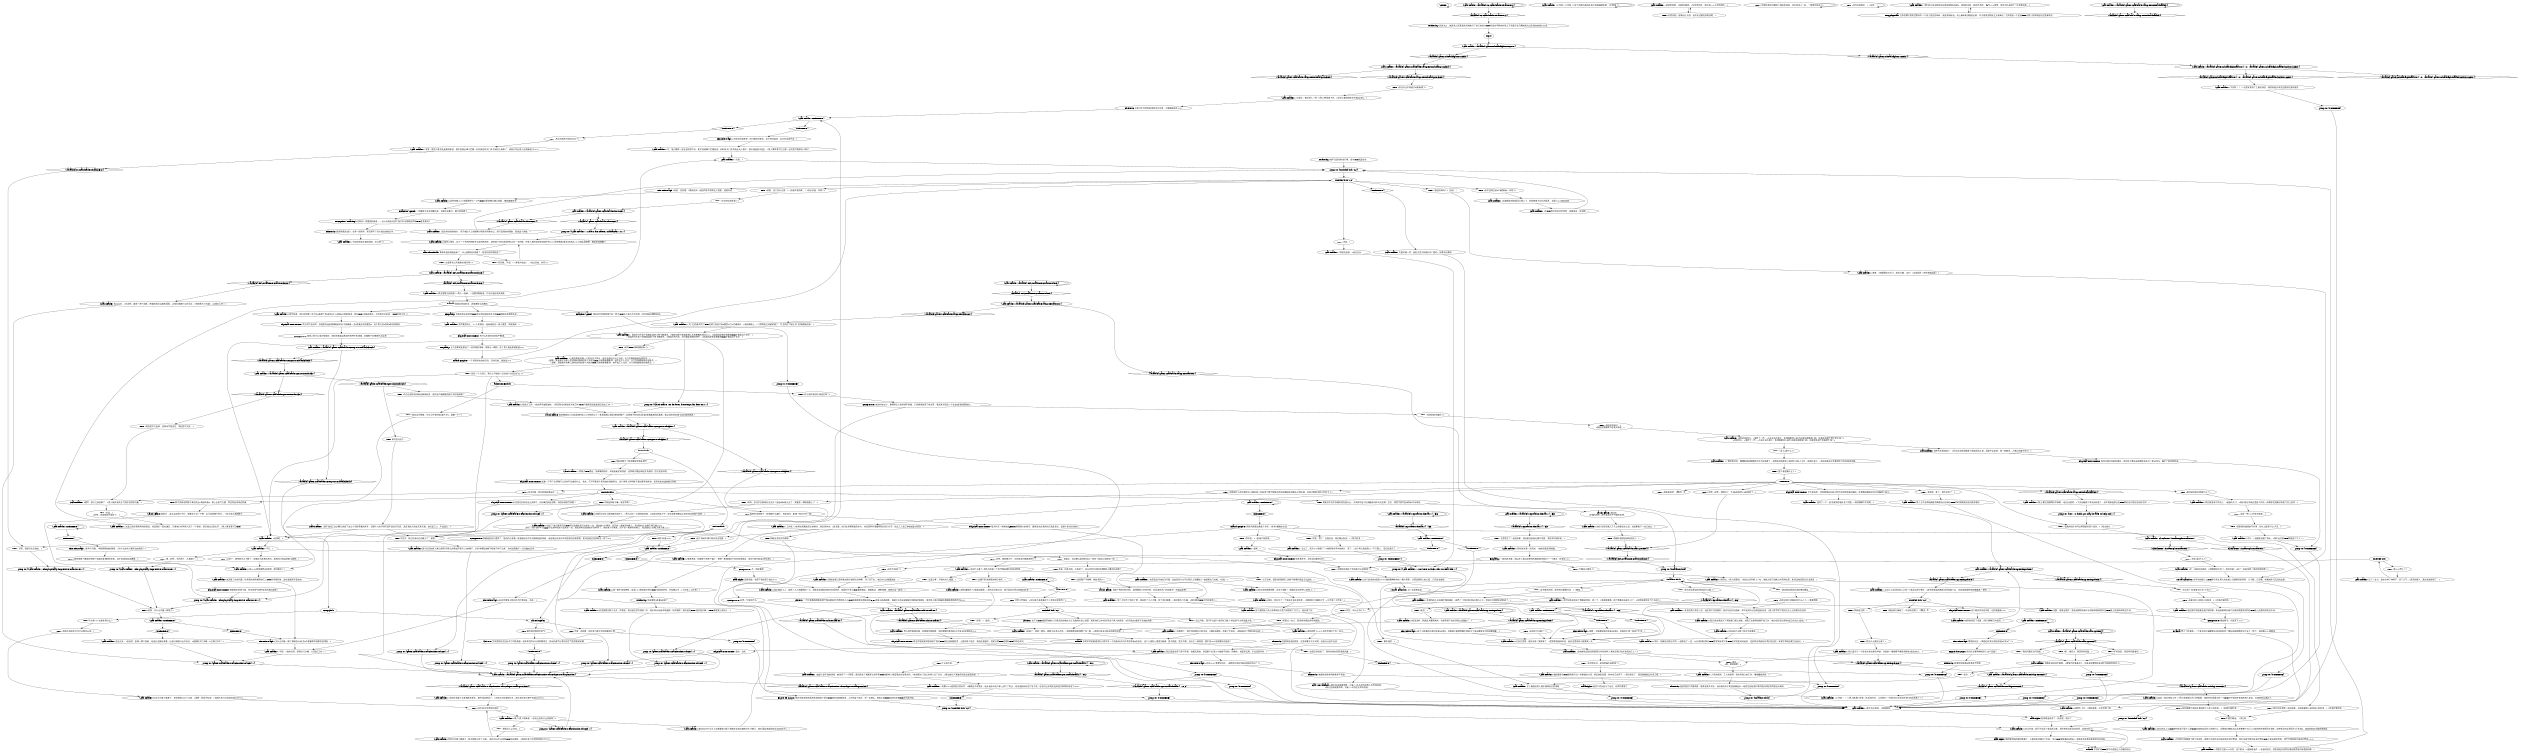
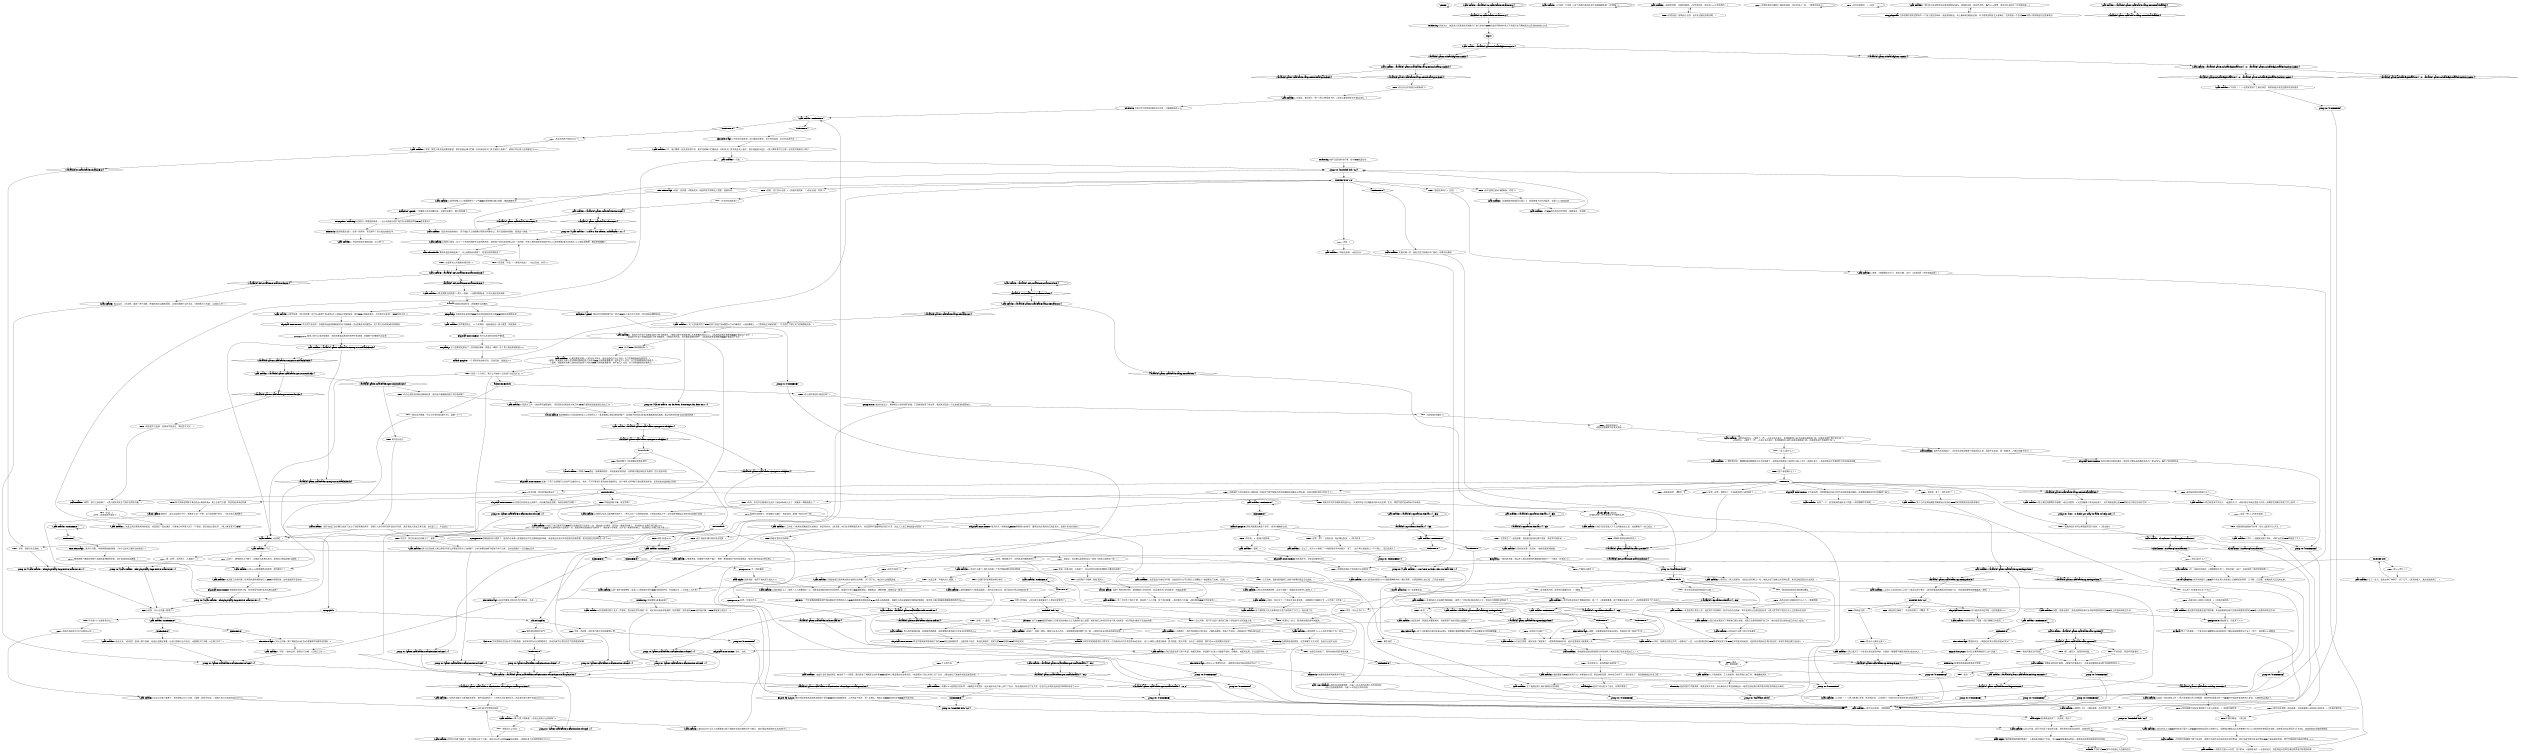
edge "You: “好吧，那我要问了。你到底是打哪里来的？”" -> "Scab Leader: “关你什么事？”他吐出的每一个音节都表露出深深的怀疑。": now "You: “好吧，那我要问了。你到底是打哪里来的？”" -> "You: “有那么一会儿，我觉得你看起来特别眼熟。”"
edge "Scab Leader: “这个纹身的*意思*……”他指着网格中的一颗小星星，位置远离男人的心脏，几乎是在腹部。" -> "Visual Calculus: 这一定是塞美尼。": now "Scab Leader: “这个纹身的*意思*……”他指着网格中的一颗小星星，位置远离男人的心脏，几乎是在腹部。" -> "Scab Leader: “我一般不相信警察，但是……我知道你明白——”他抬高声音，开始喊口号：“工作权！工作权！”"
edge "Scab Leader: 他无视了你的问题，转而朝向那些瘦弱的工人——高举着双拳。这衣服显然不是他的。" -> "Kim Kitsuragi: “为什么不掺一脚？我能说出*好些*不要掺和本地事务的理由。”": now "Scab Leader: 他无视了你的问题，转而朝向那些瘦弱的工人——高举着双拳。这衣服显然不是他的。" -> "Physical Instrument: 瞻前顾后的胆小鬼。等你有骨气的时候再回来找我吧！"
